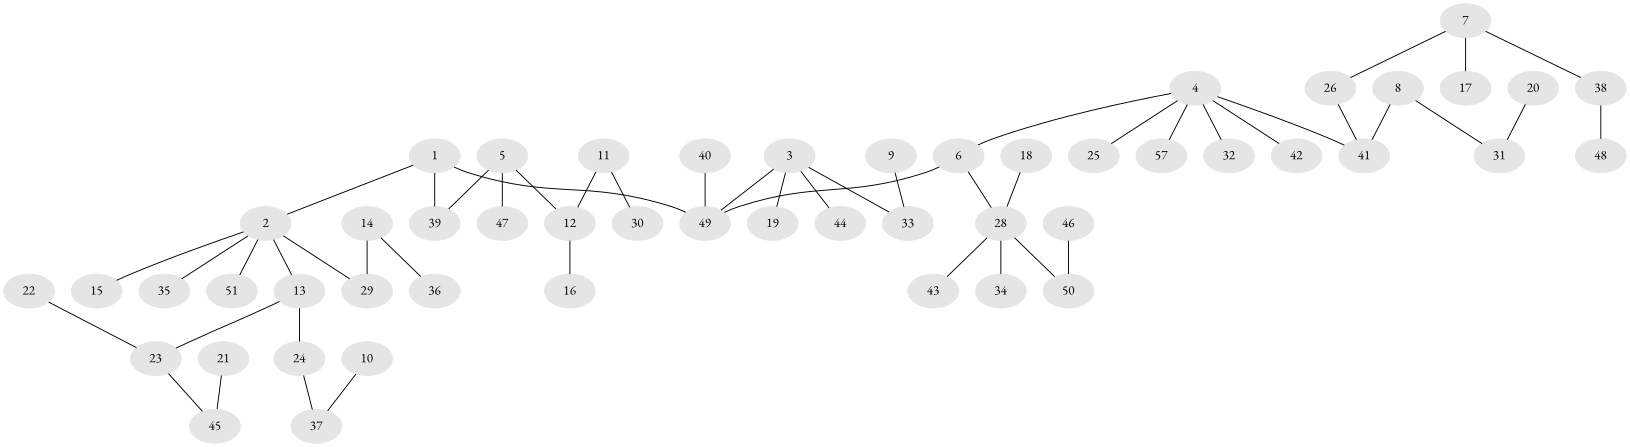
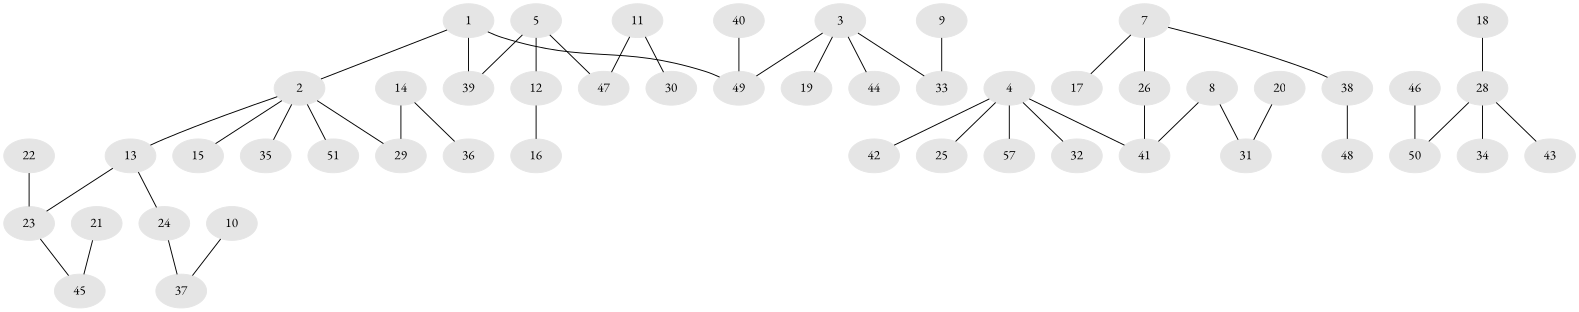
node "6": removed
edge "11" -- "12": now "11" -- "47"
